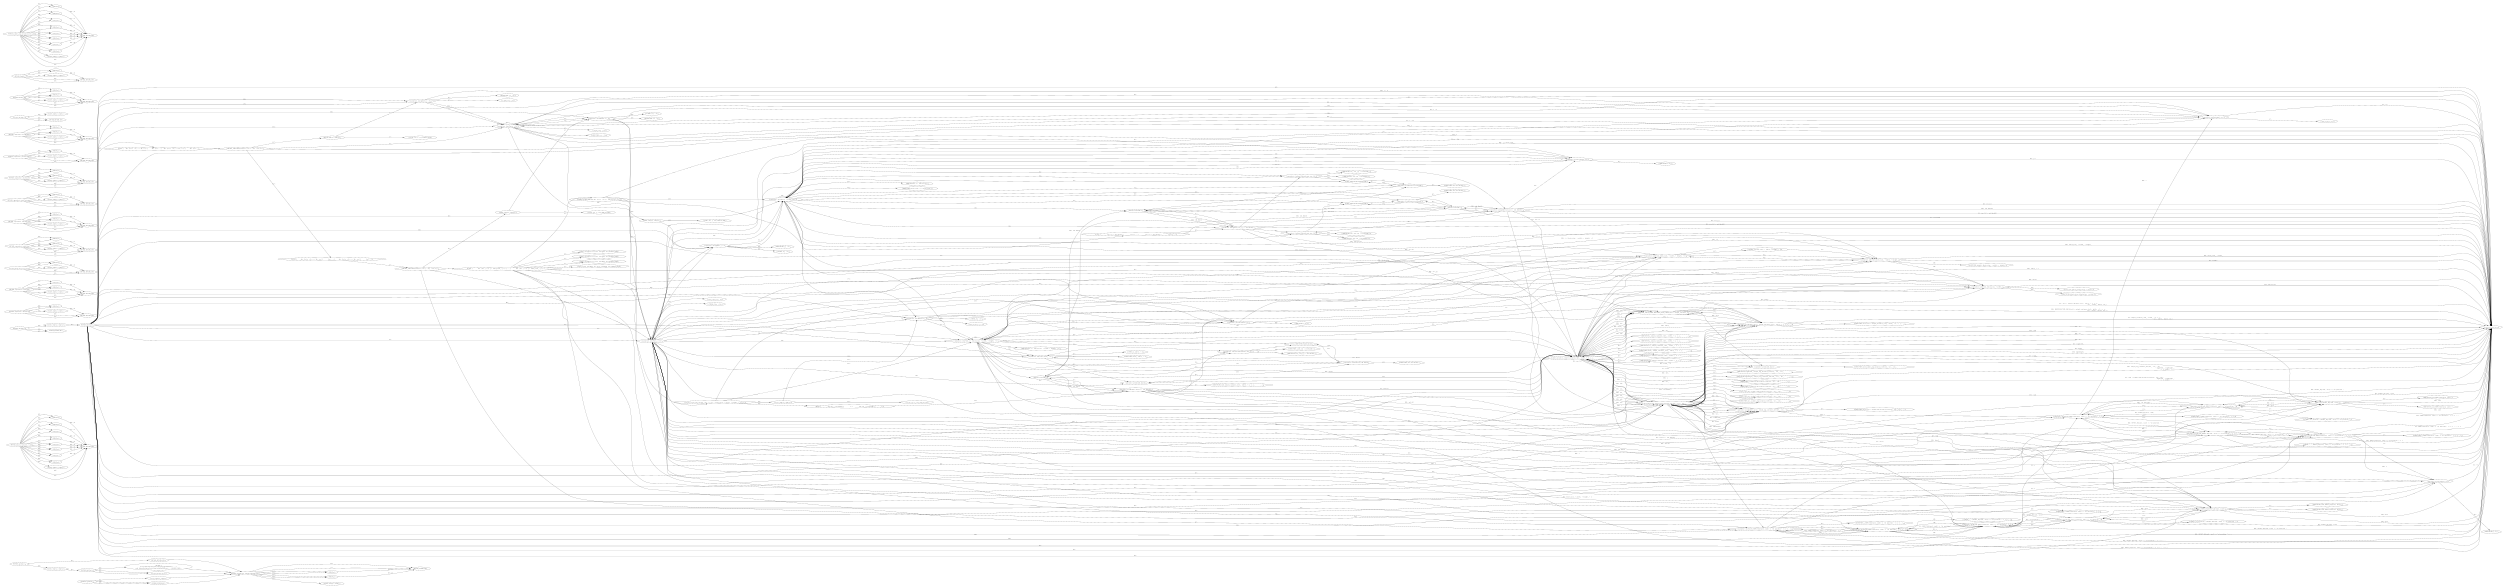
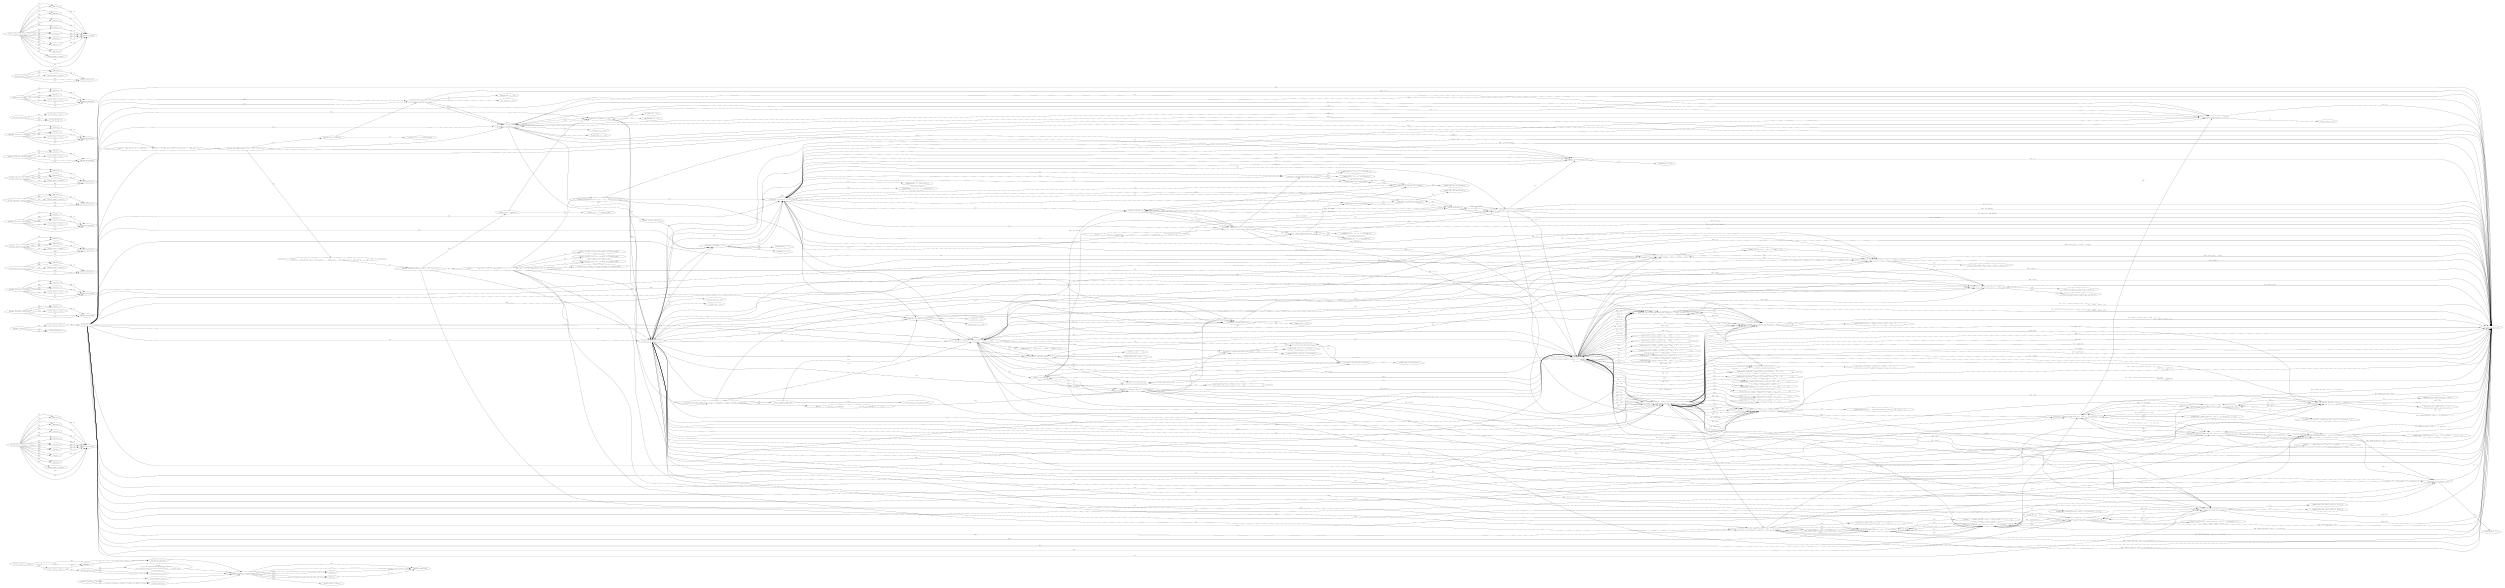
node "<(LOCAL,int j: int)<SUB>4</SUB>>": removed
node "(UNKNOWN,,)": added
